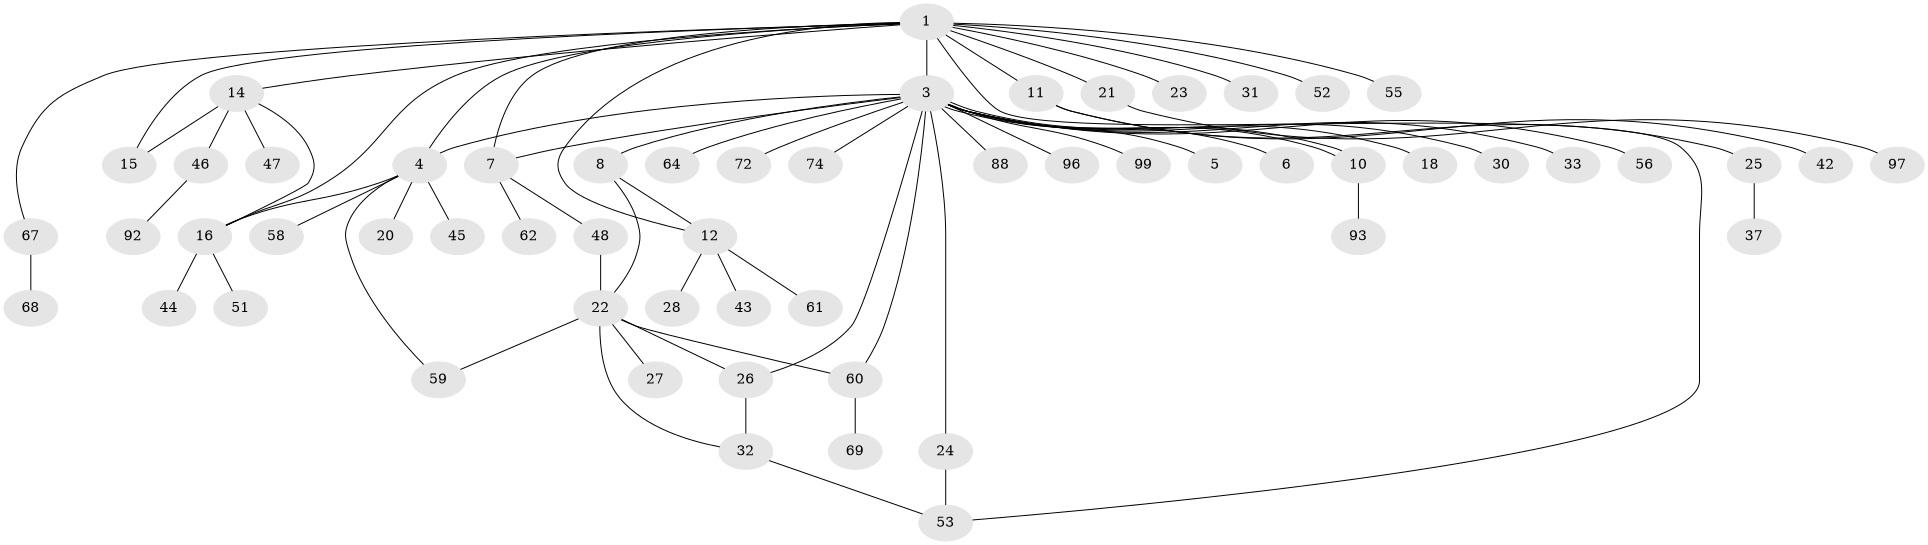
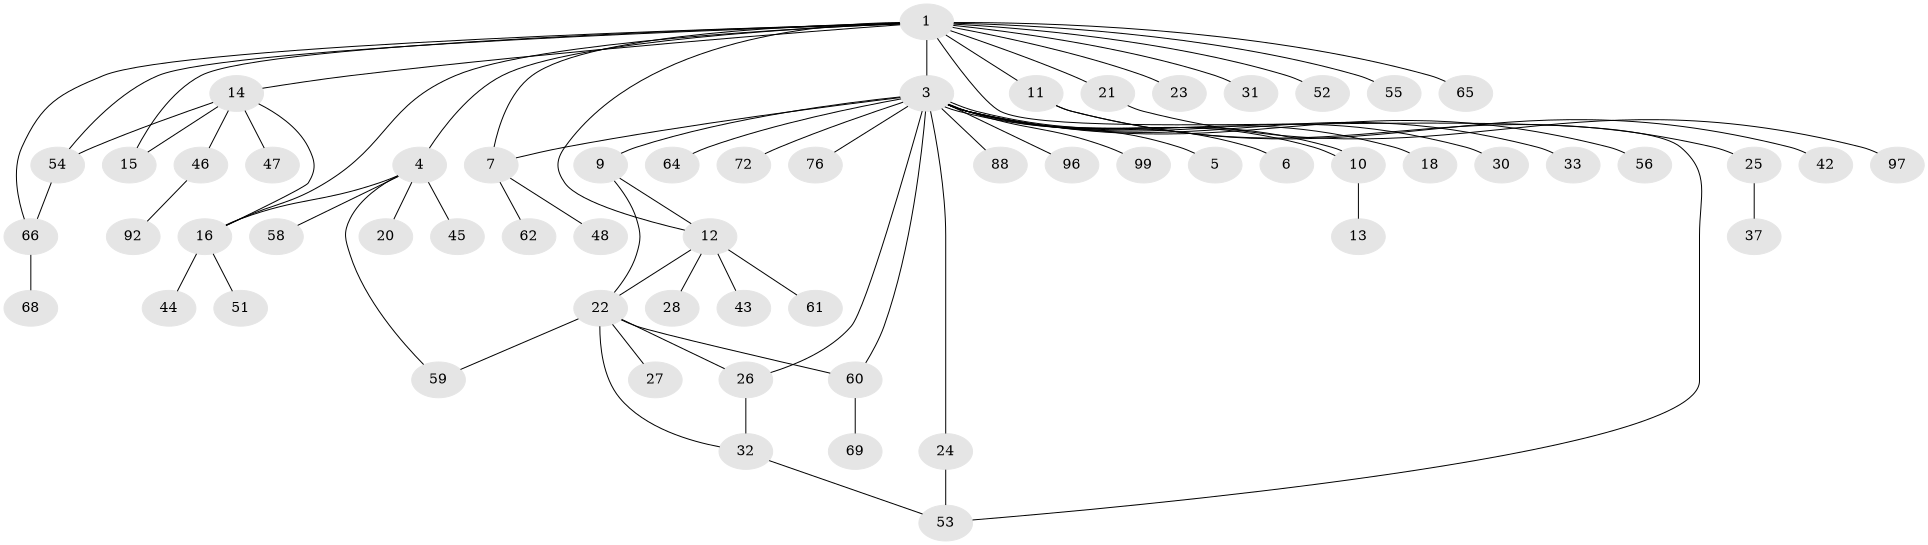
node "65": added
edge "3" -- "4": removed
node "54": added
node "8": label "8" -> "9"
node "74": label "74" -> "76"
node "67": label "67" -> "66"
node "93": label "93" -> "13"
edge "48" -- "22": now "12" -- "22"
